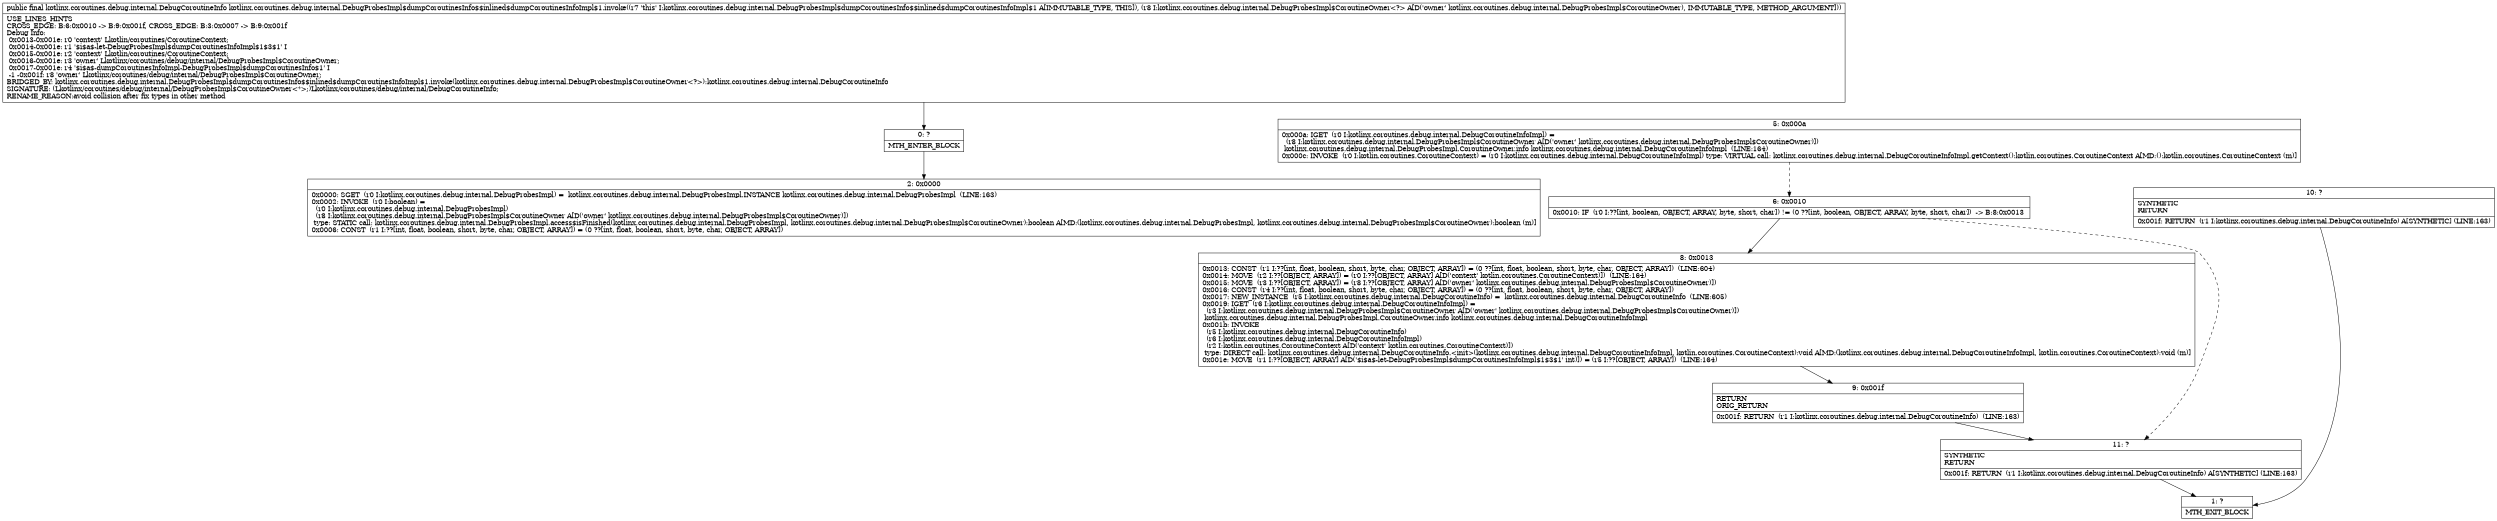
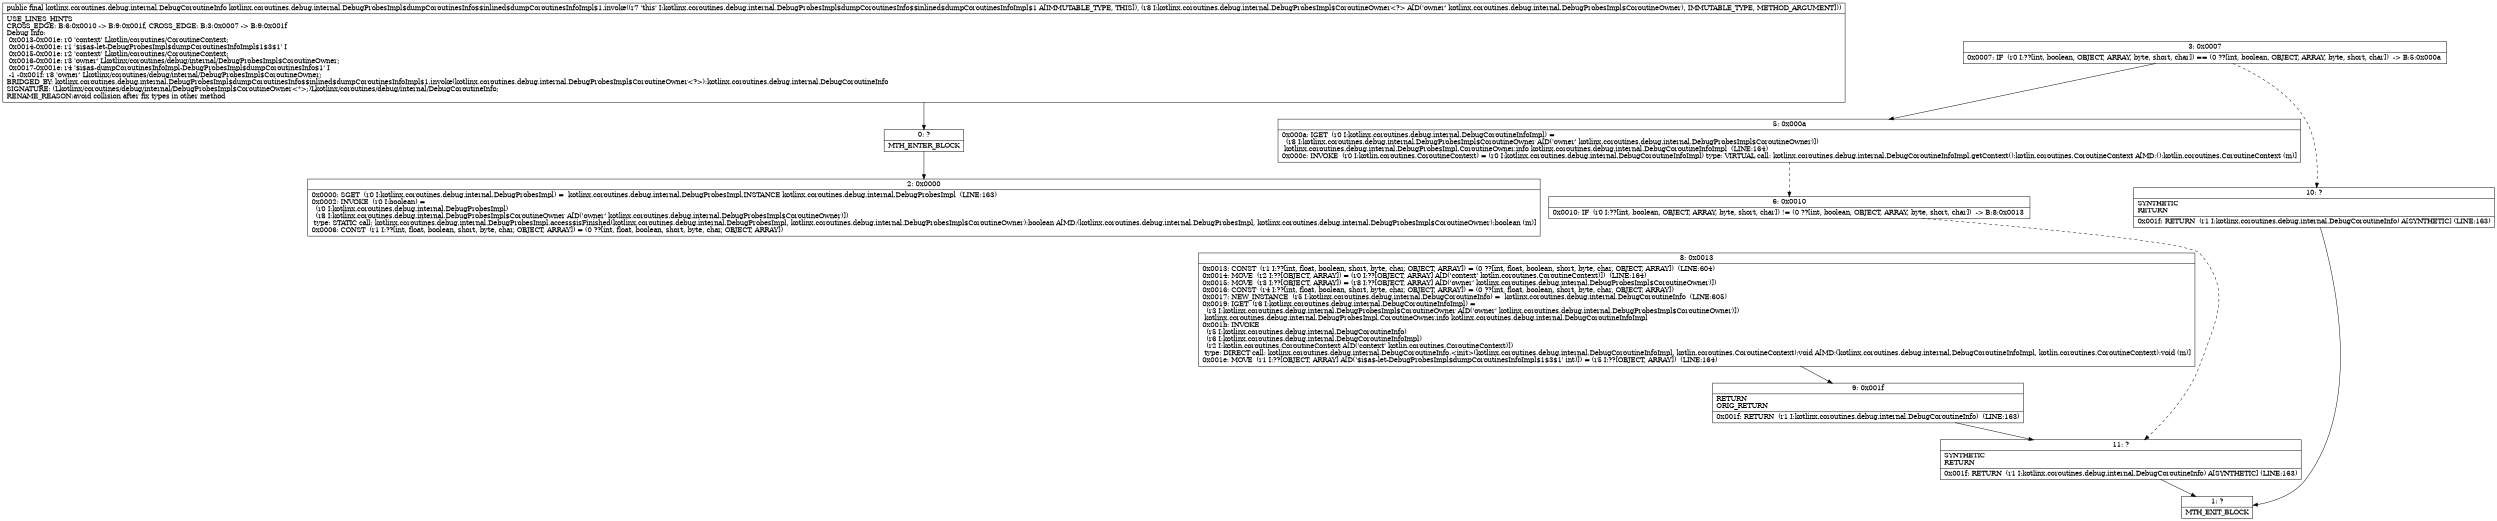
node "3: 0x0007": added
edge "6: 0x0010" -> "8: 0x0013": removed
